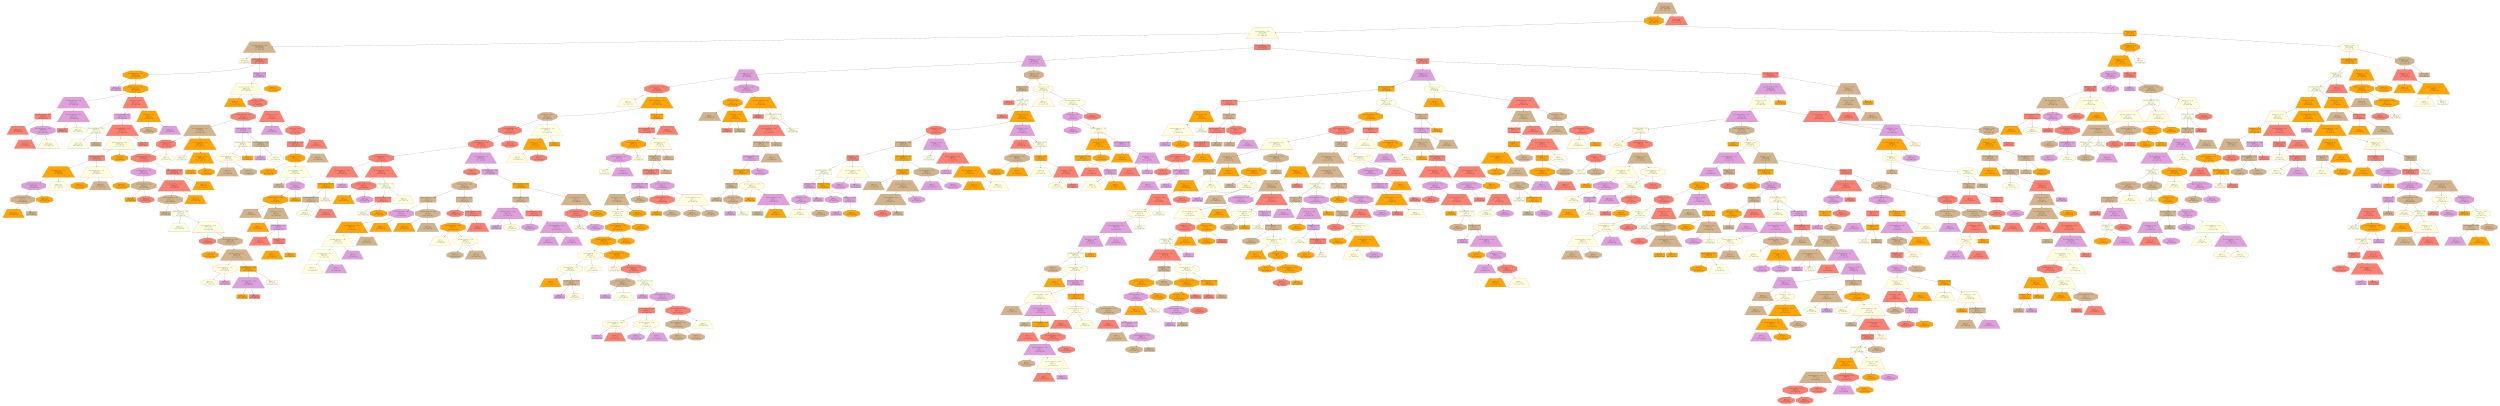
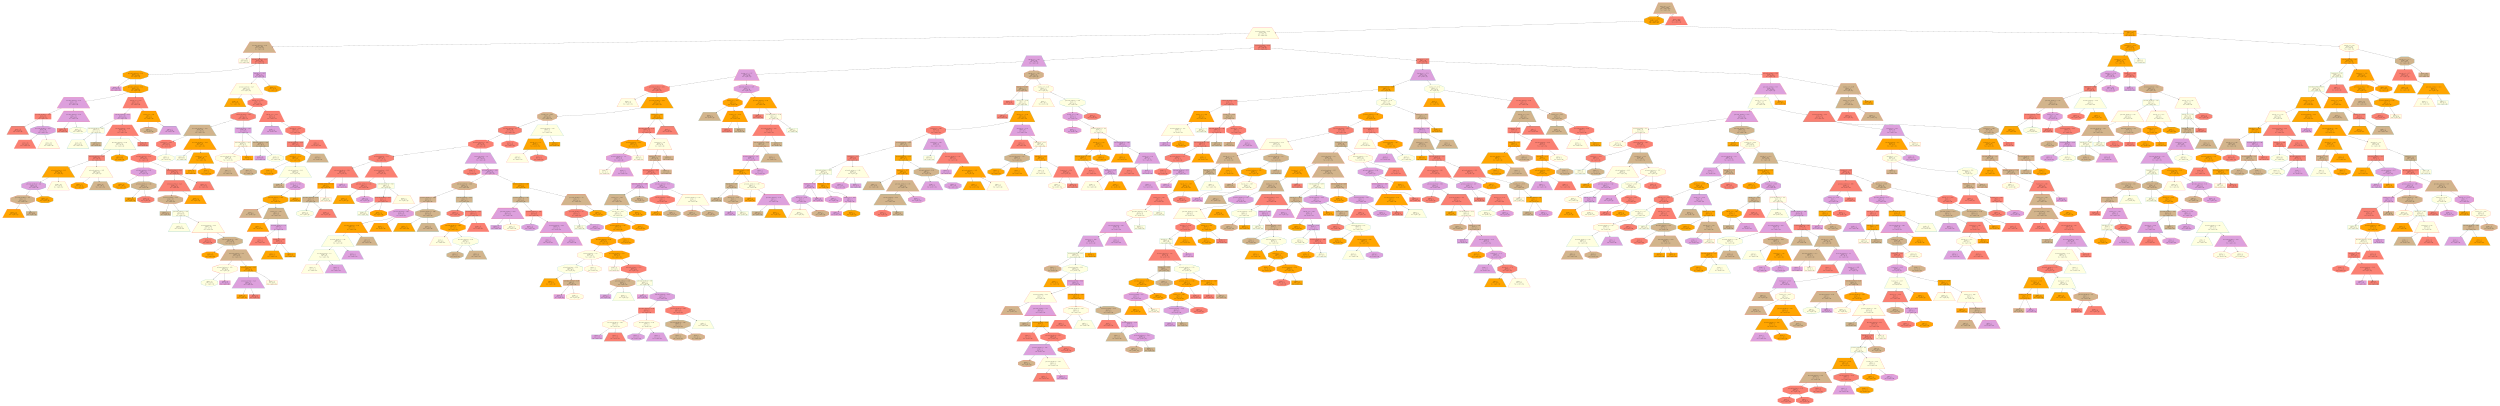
node "samples = 43 value = [39, 4] class = negative_edge": fillcolor orange -> salmon
